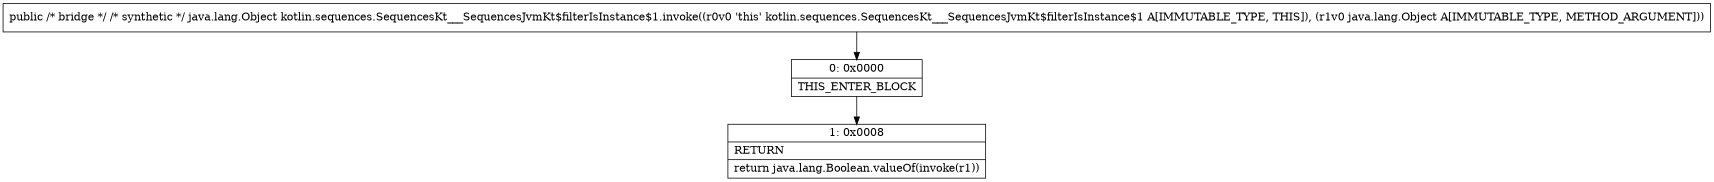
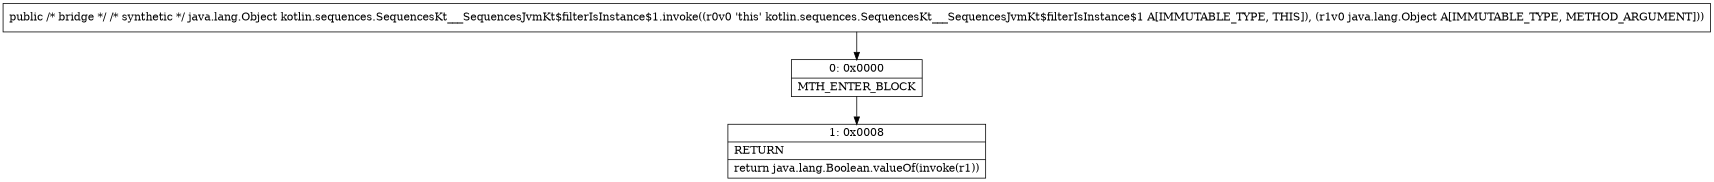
node "0: 0x0000": text "THIS_ENTER_BLOCK" -> "MTH_ENTER_BLOCK"
